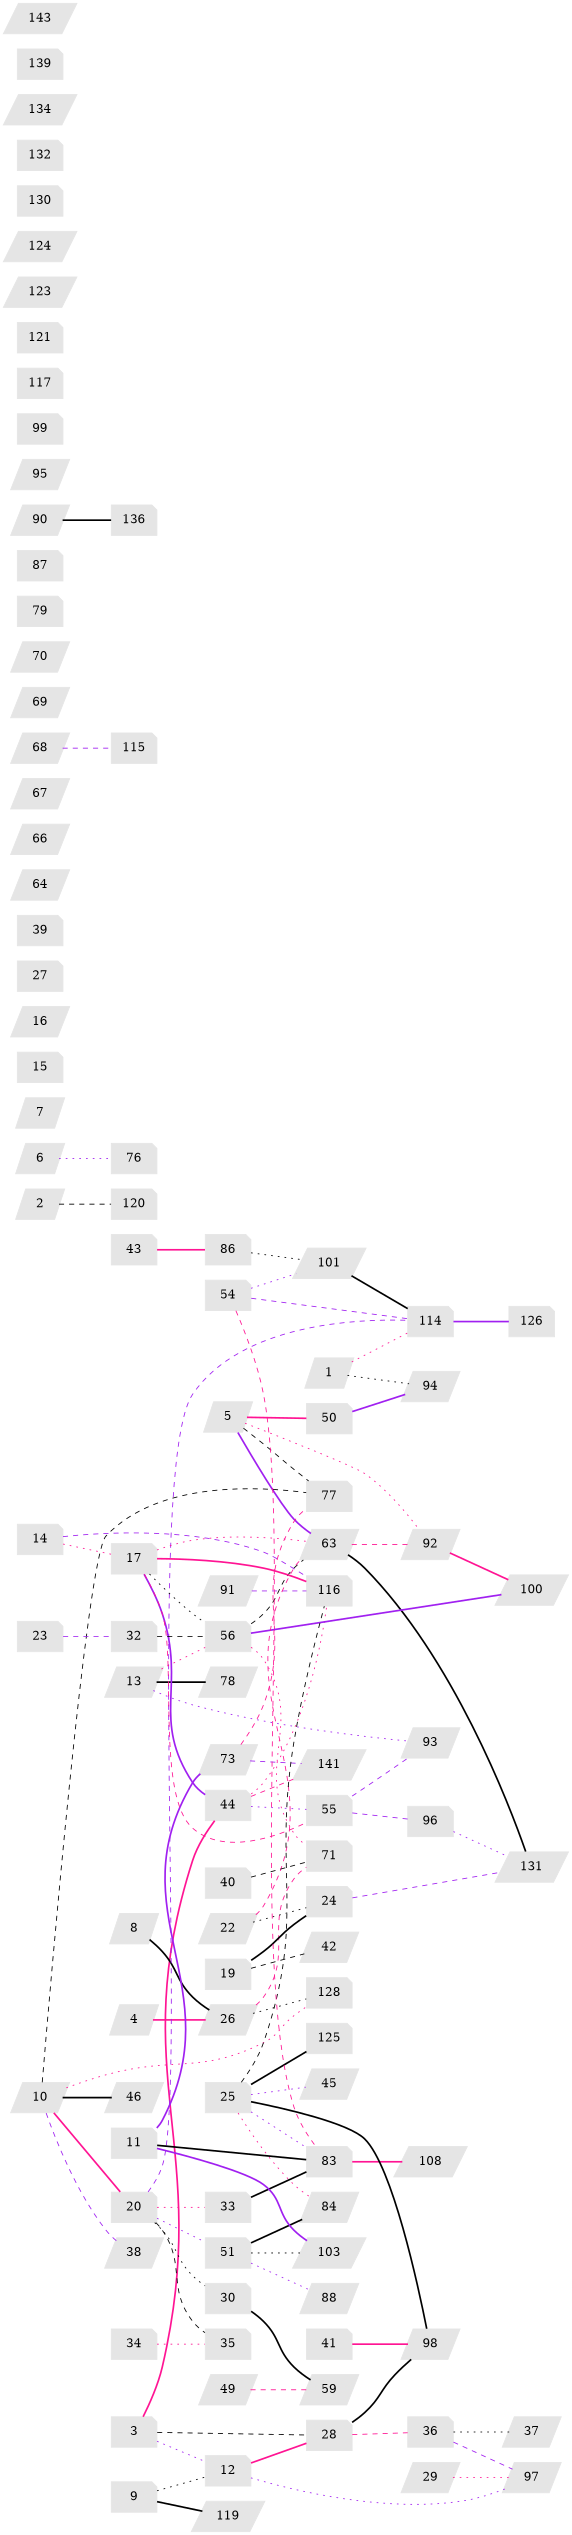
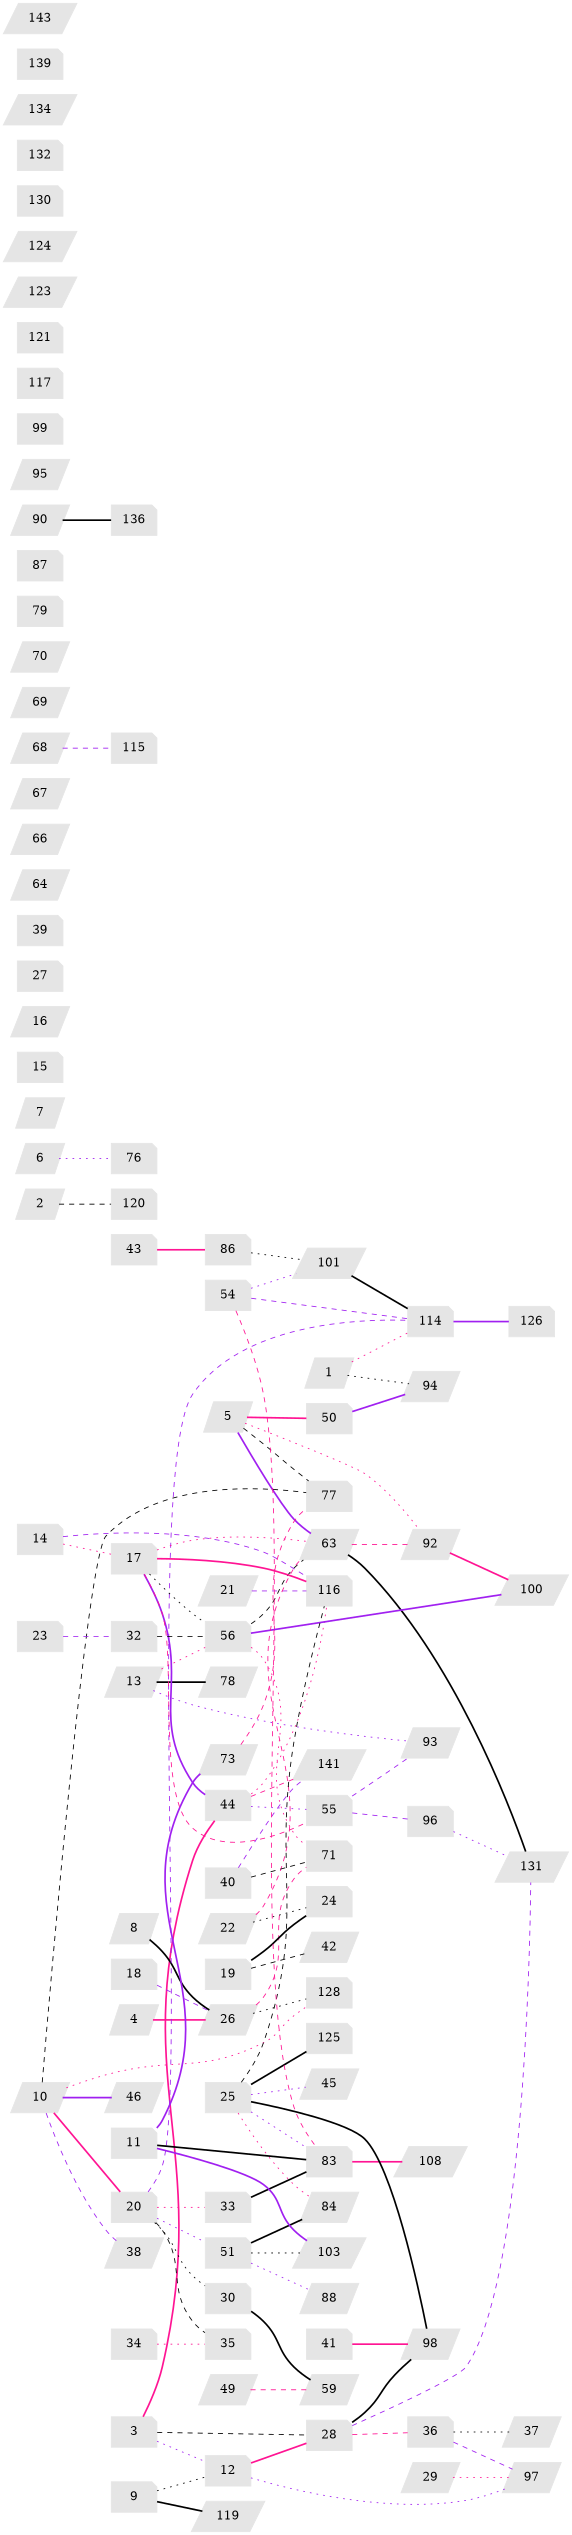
node "91": label "91" -> "21"
edge "73" -- "141": now "40" -- "141"
edge "131" -- "24": now "131" -- "28"
node "18": added
edge "10" -- "46": color black -> purple
